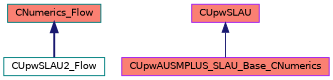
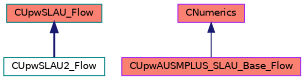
node "CNumerics_Flow": label "CNumerics_Flow" -> "CUpwSLAU_Flow"
node "CUpwSLAU": label "CUpwSLAU" -> "CNumerics"
node "CUpwAUSMPLUS_SLAU_Base_CNumerics": label "CUpwAUSMPLUS_SLAU_Base_CNumerics" -> "CUpwAUSMPLUS_SLAU_Base_Flow"
